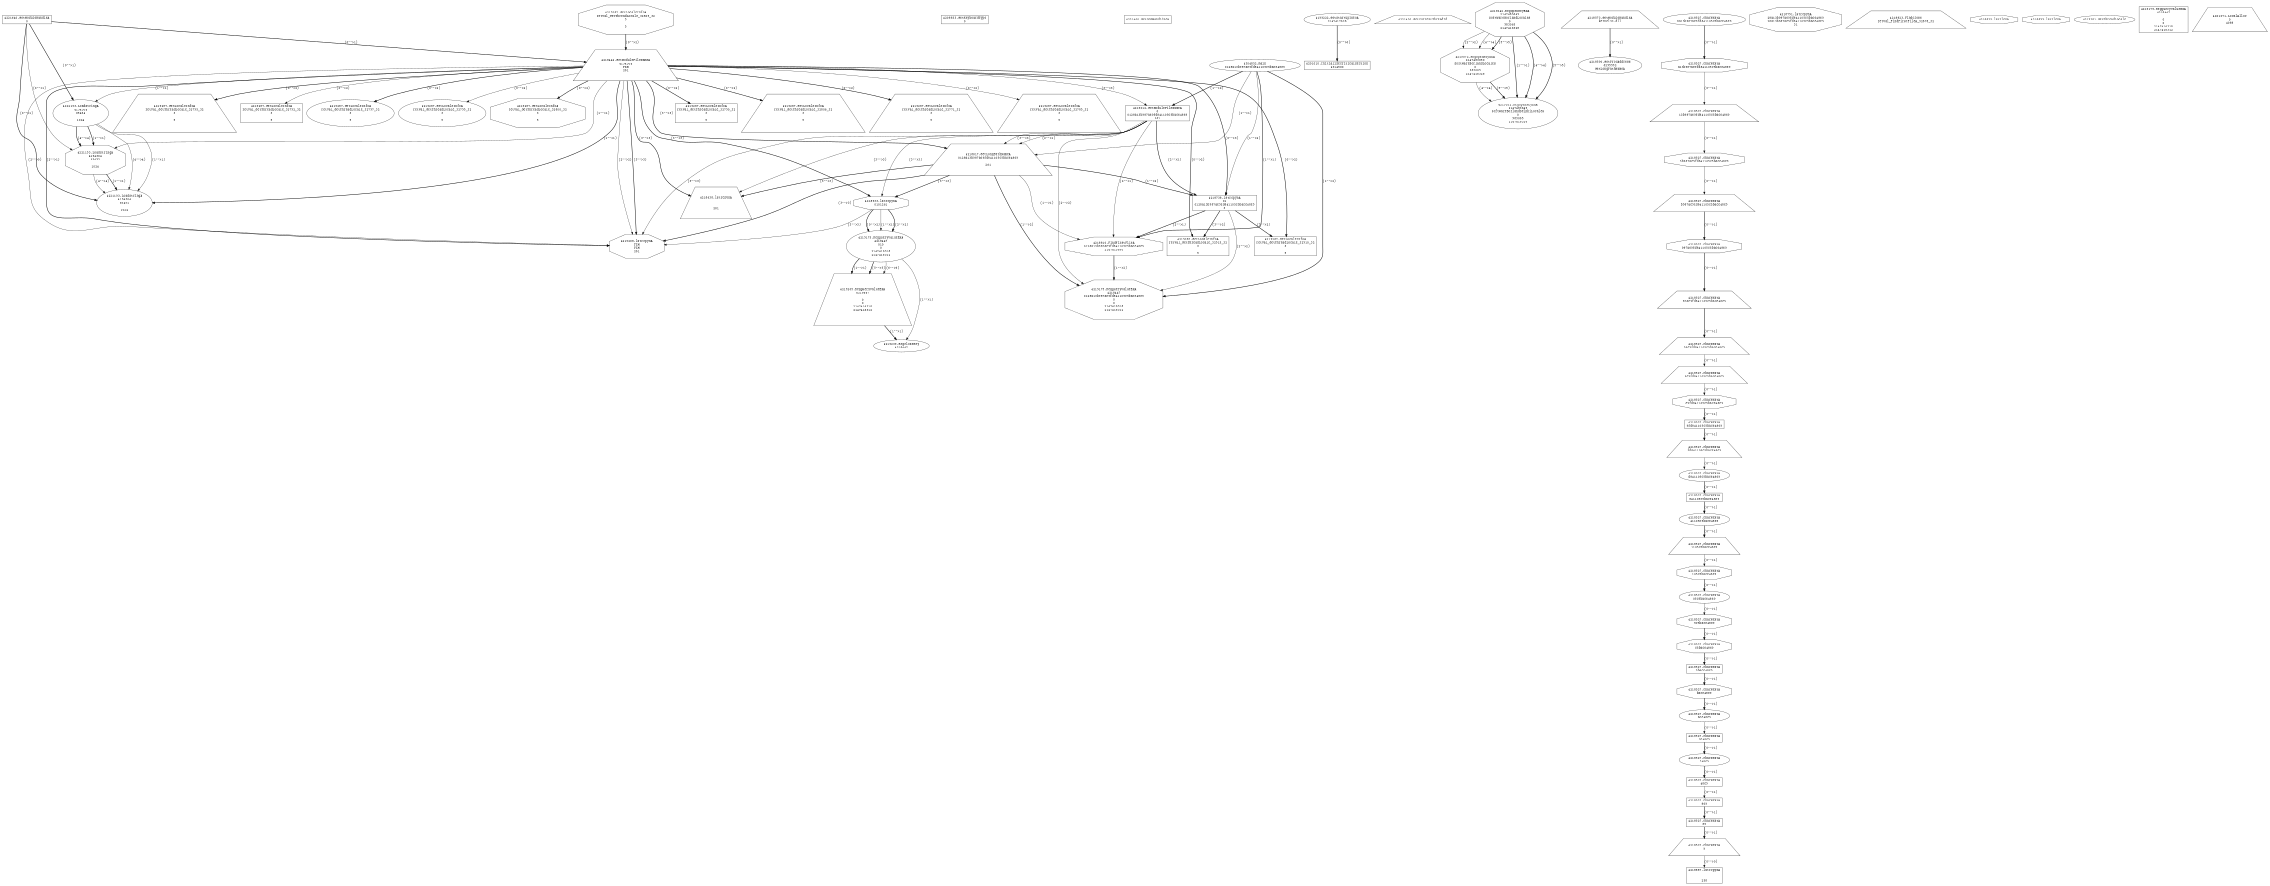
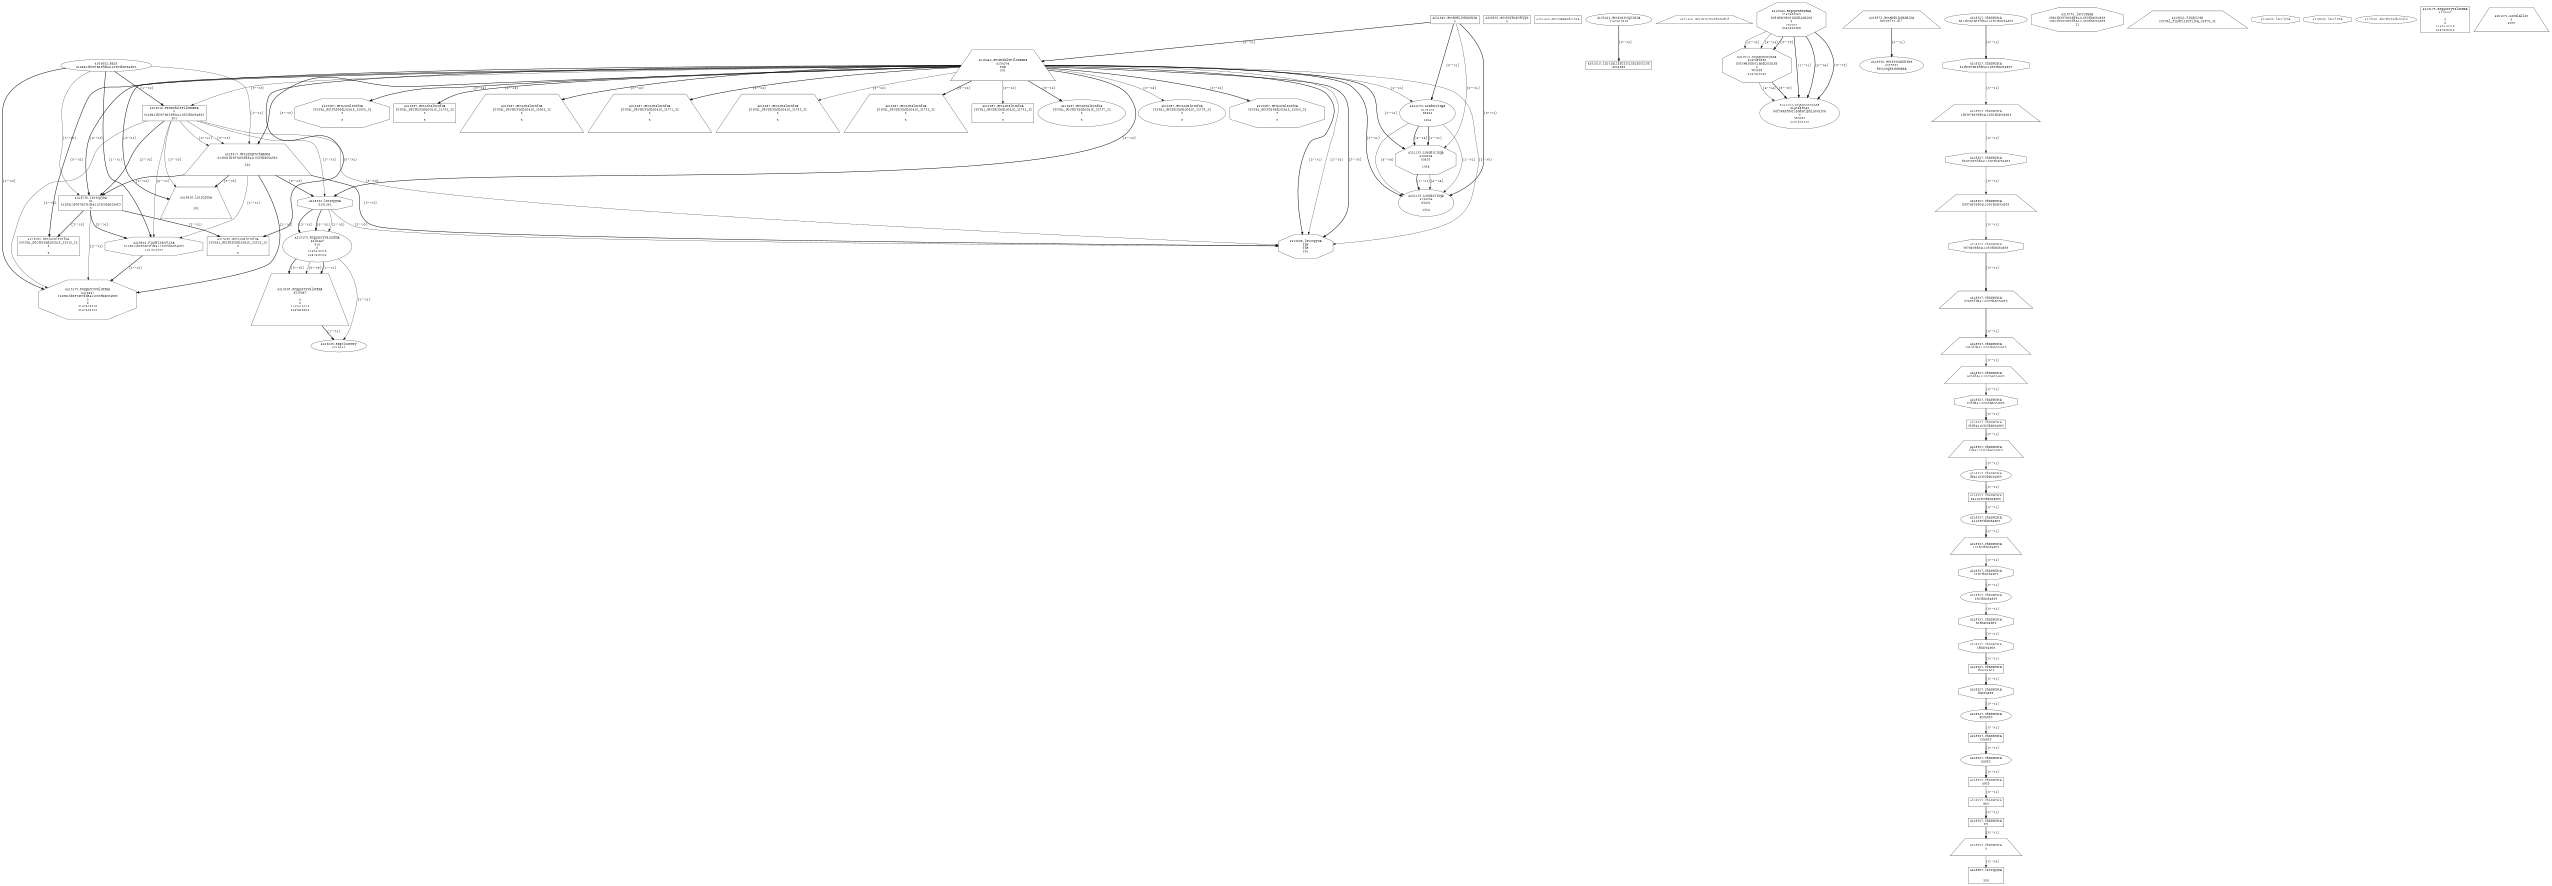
edge "4219287.GetLocaleInfoA retval_GetThreadLocale_32805_32 3 5" -> "4218442.GetModuleFileNameA 4194304 PZM 261": reversed
edge "4218442.GetModuleFileNameA 4194304 PZM 261" -> "4221193.LoadStringA 4194304 65493 1024": style solid -> bold
edge "4218527.CharNextA b987ae9fd841105c5bace48e9" -> "4218527.CharNextA 987ae9fd841105c5bace48e9": style bold -> solid
node "4218527.CharNextA ae9fd841105c5bace48e9": label "4218527.CharNextA ae9fd841105c5bace48e9" -> "4218527.CharNextA ae9fd841105c5ace48e9"
